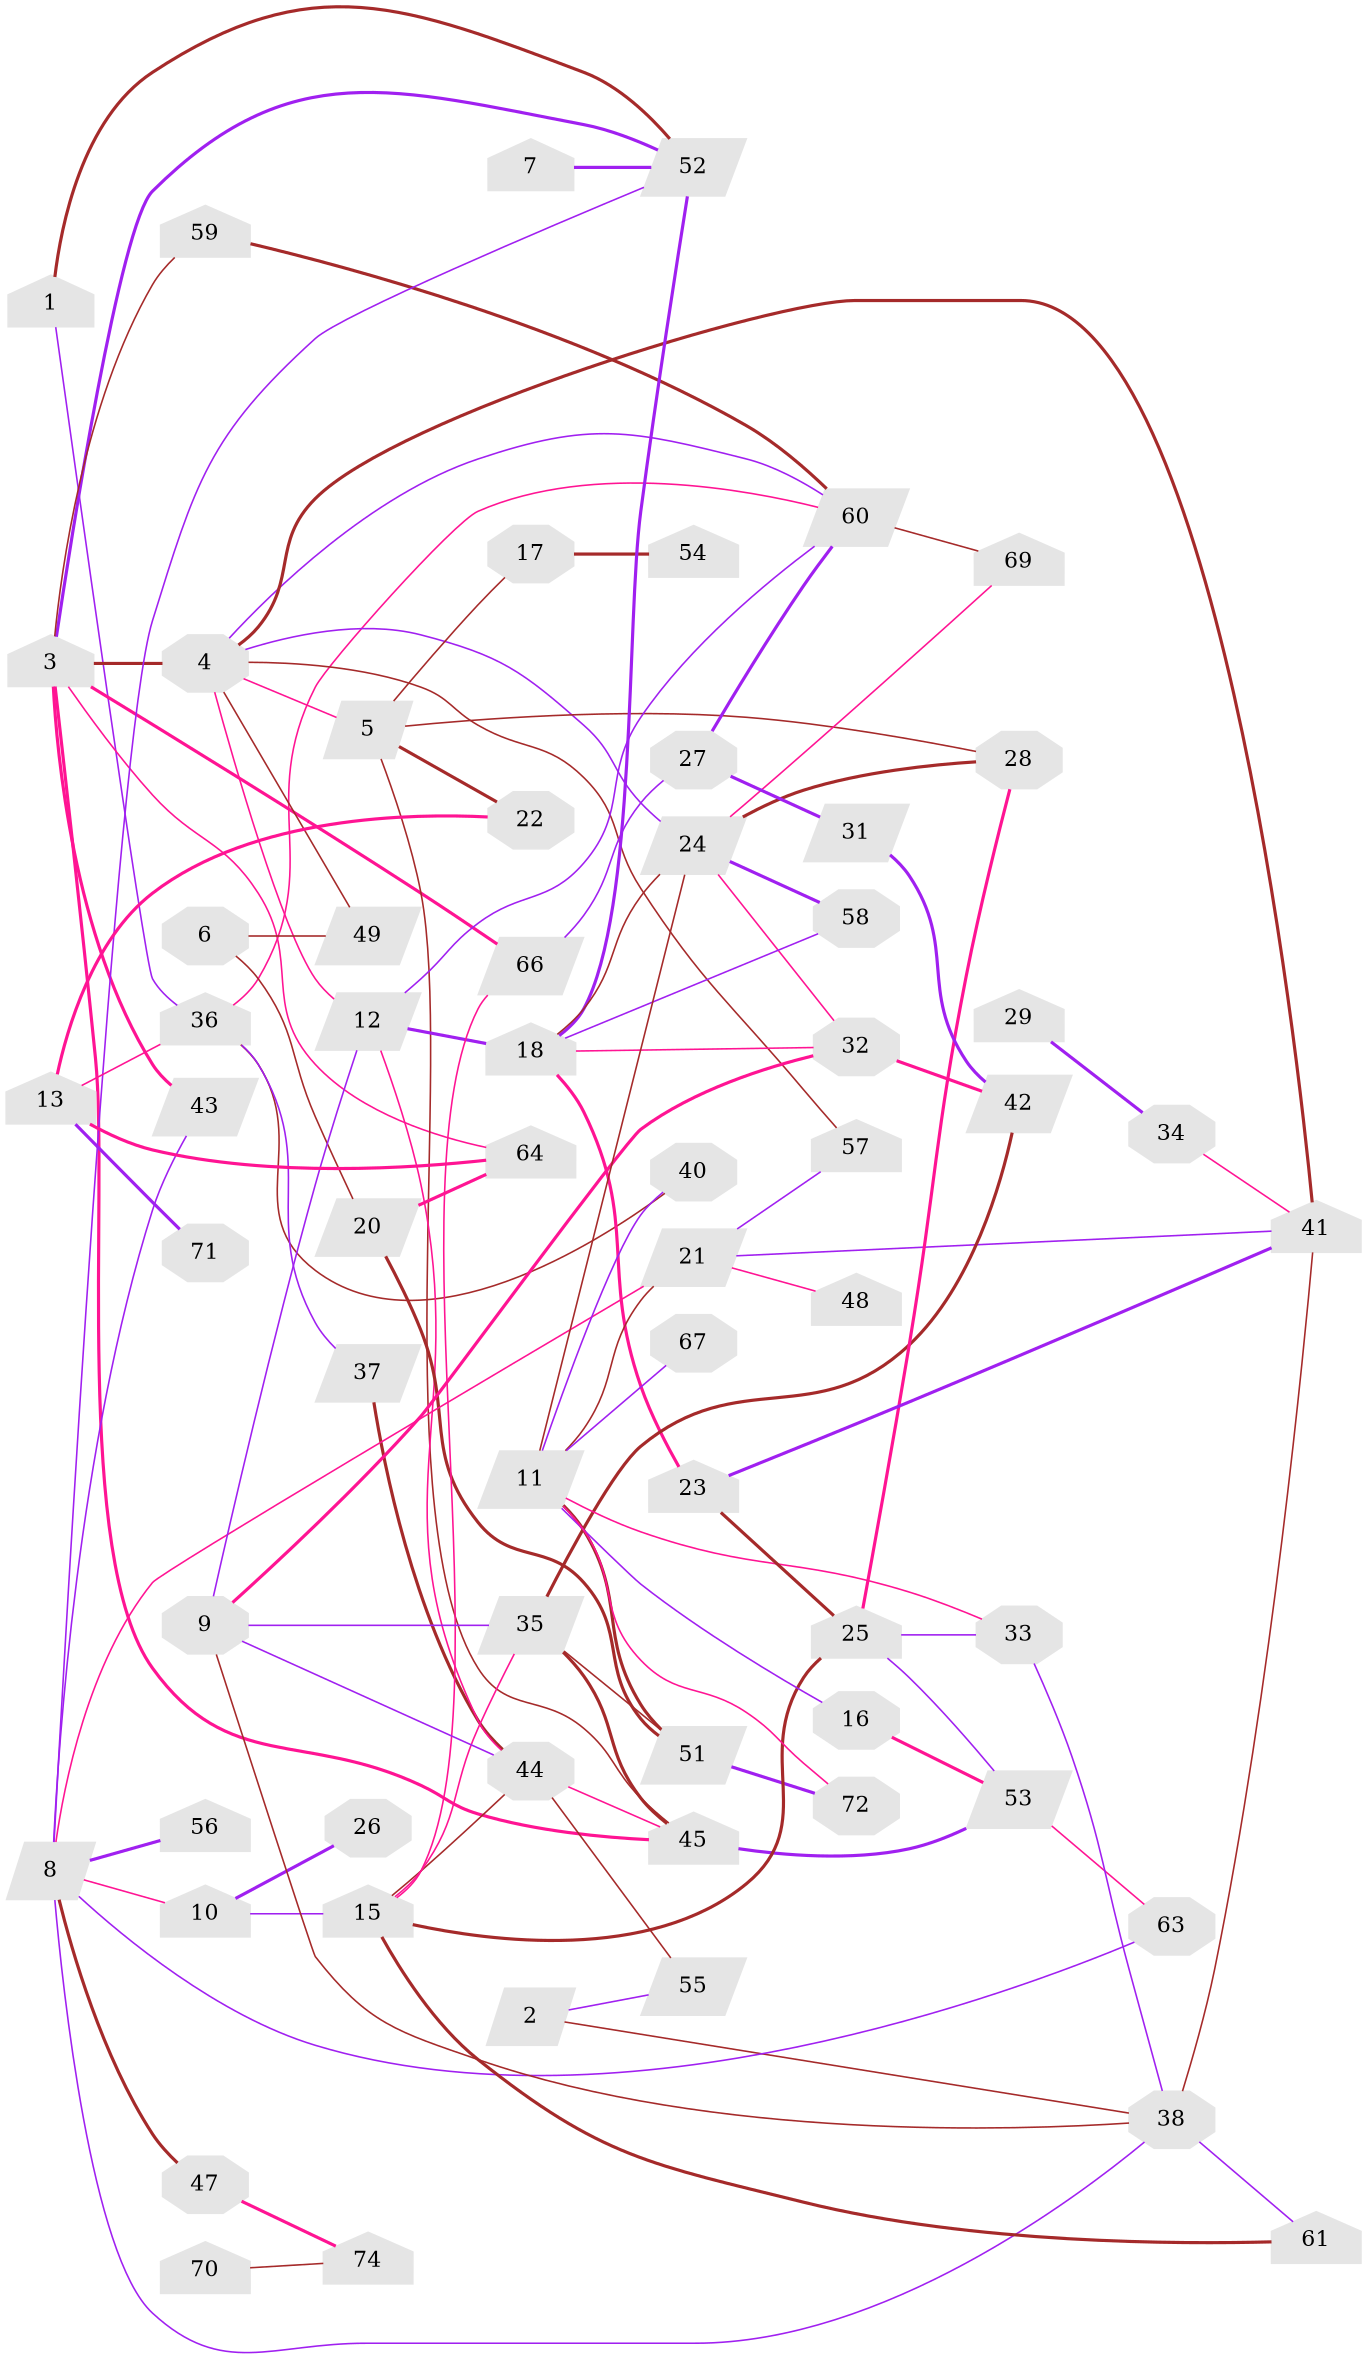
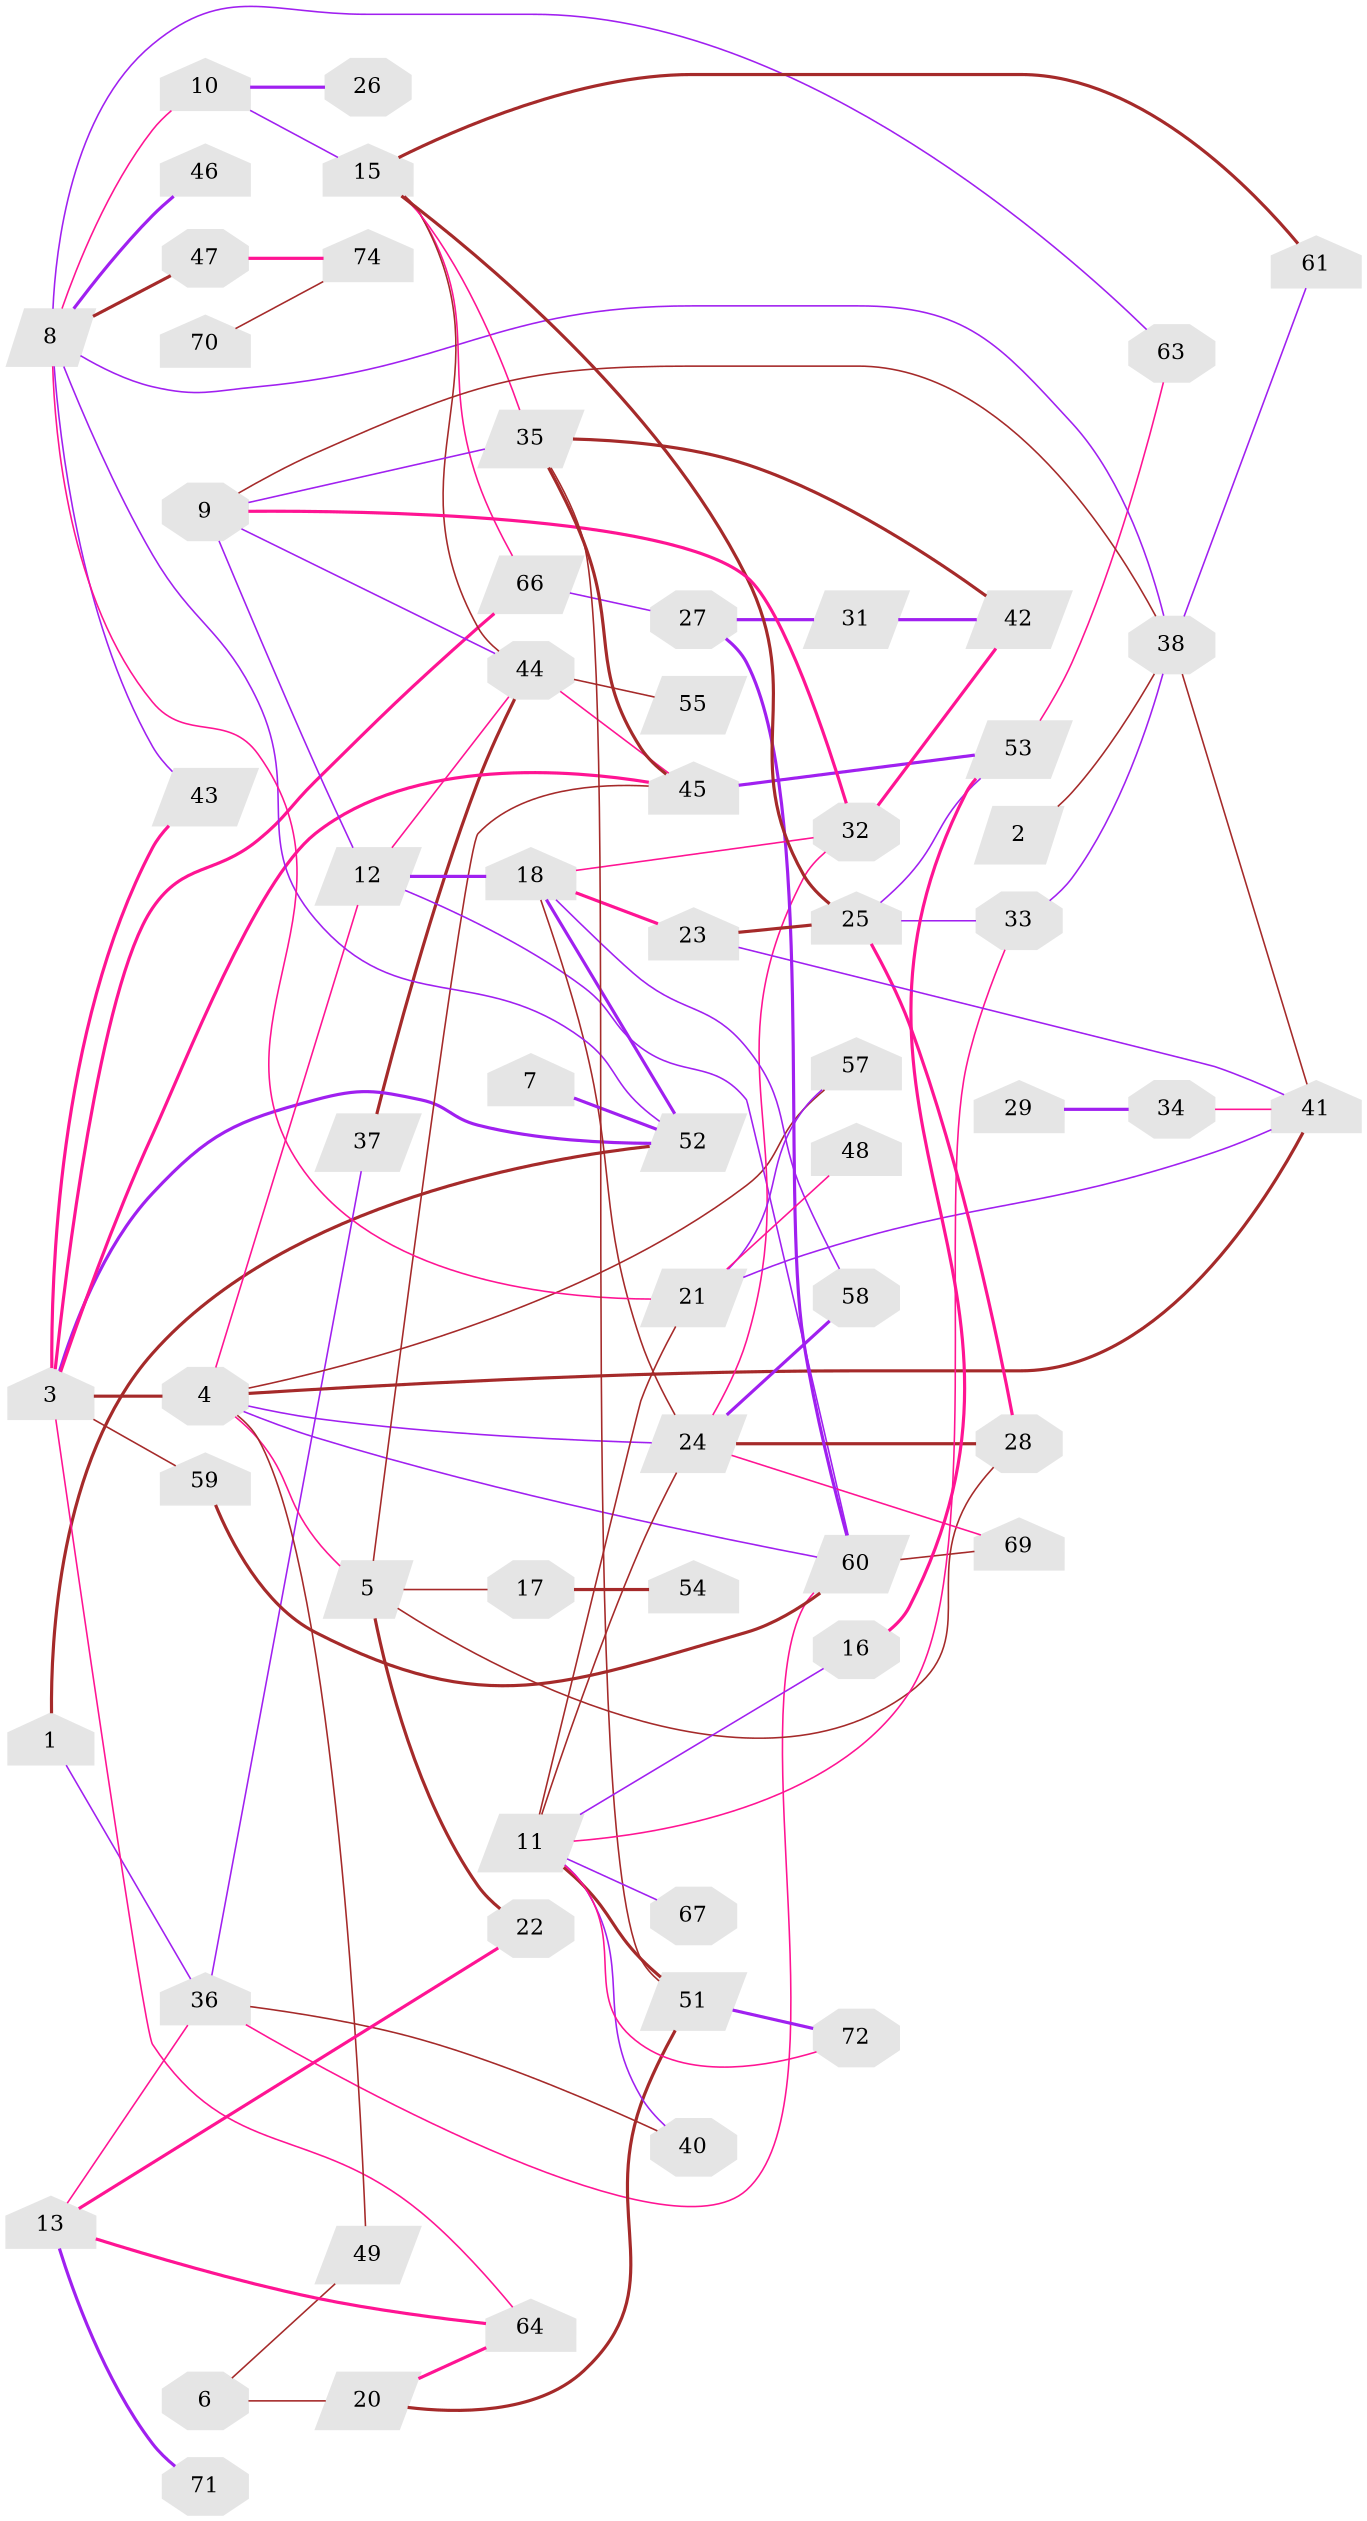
edge "41" -- "23": style bold -> solid
node "56": label "56" -> "46"
edge "55" -- "2": removed
